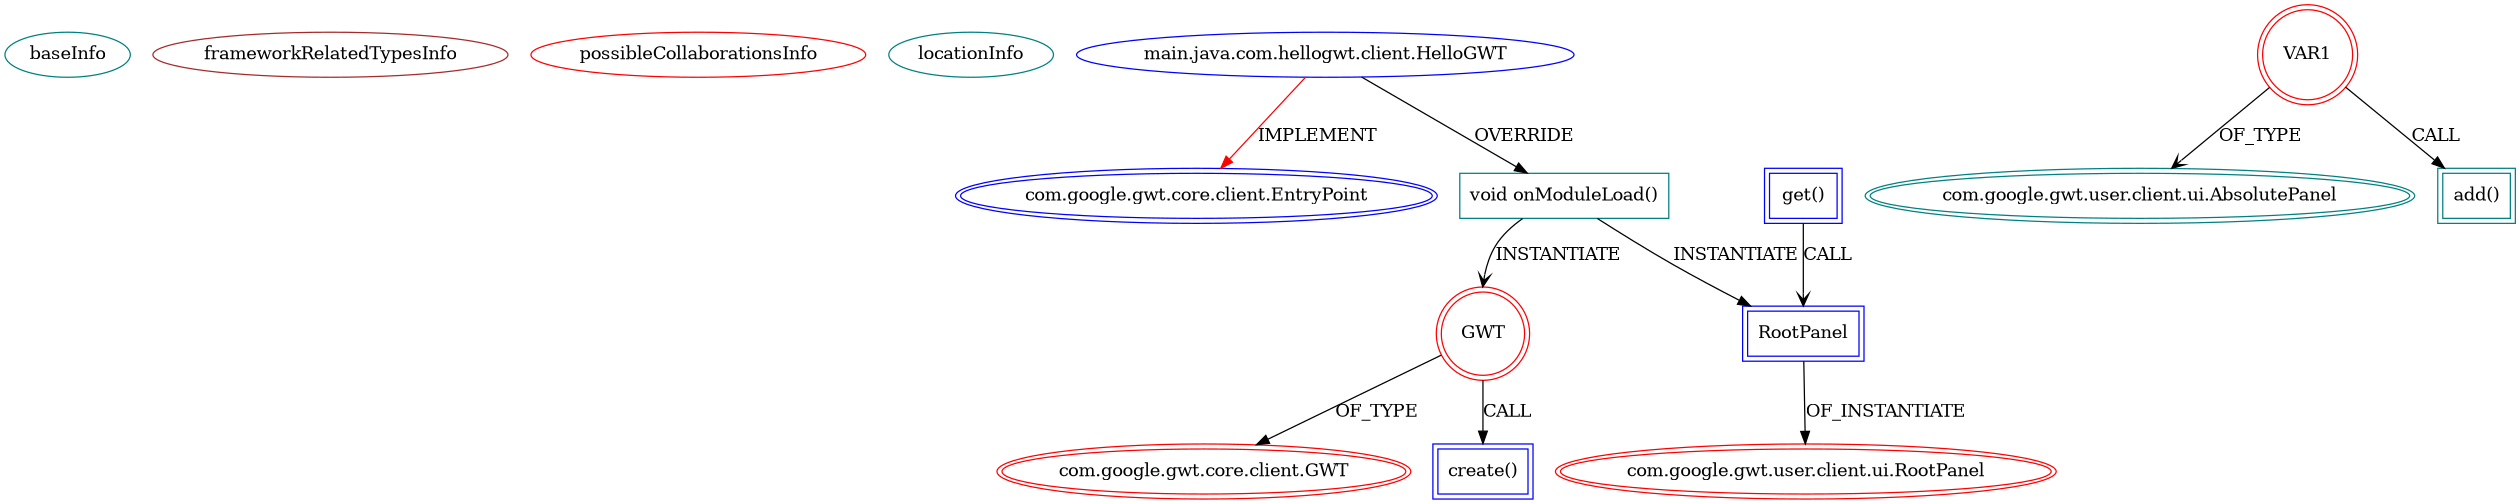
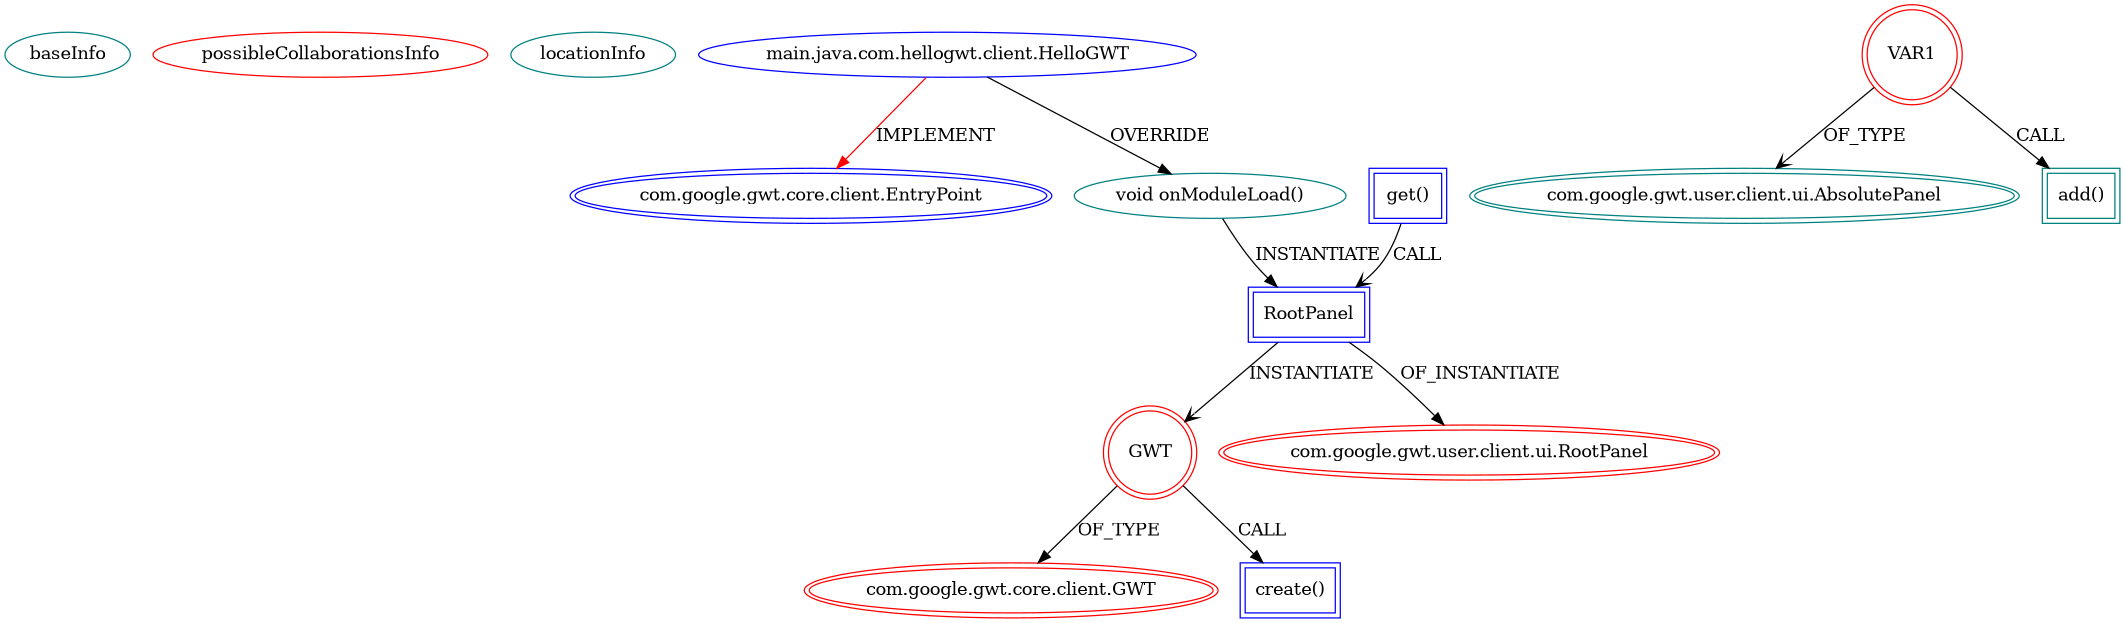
node "frameworkRelatedTypesInfo": removed
node "void onModuleLoad()": shape box -> ellipse
edge "void onModuleLoad()" -> "GWT": now "RootPanel" -> "GWT"
